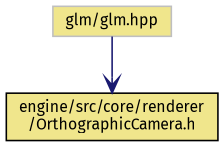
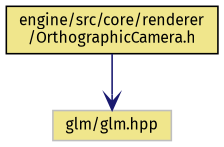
edge "glm/glm.hpp" -> "engine/src/core/renderer /OrthographicCamera.h": reversed
